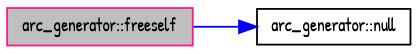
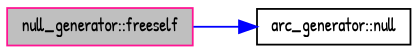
node "arc_generator::freeself": label "arc_generator::freeself" -> "null_generator::freeself"
